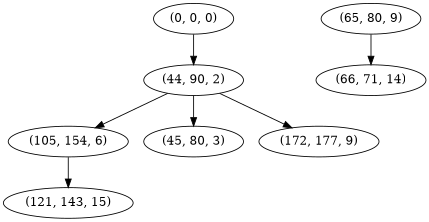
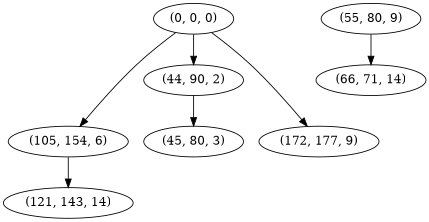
node "(65, 80, 9)": label "(65, 80, 9)" -> "(55, 80, 9)"
edge "(44, 90, 2)" -> "(105, 154, 6)": now "(0, 0, 0)" -> "(105, 154, 6)"
edge "(44, 90, 2)" -> "(172, 177, 9)": now "(0, 0, 0)" -> "(172, 177, 9)"
node "(121, 143, 15)": label "(121, 143, 15)" -> "(121, 143, 14)"
